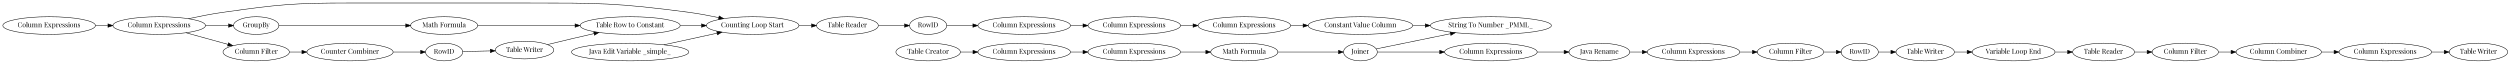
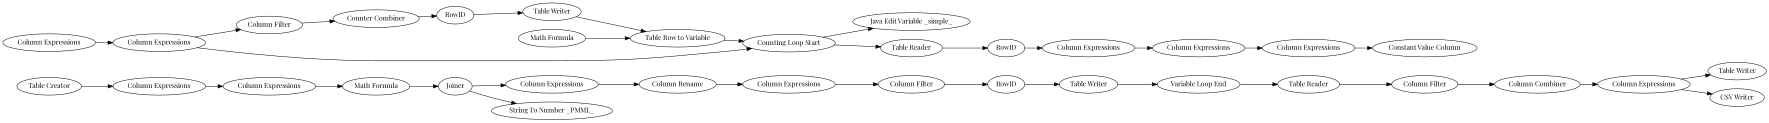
node "GroupBy": removed
node "Table Row to Constant": label "Table Row to Constant" -> "Table Row to Variable"
edge "Constant Value Column" -> "String To Number _PMML_": removed
edge "Java Edit Variable _simple_" -> "Counting Loop Start": reversed
node "Java Rename": label "Java Rename" -> "Column Rename"
node "CSV Writer": added
